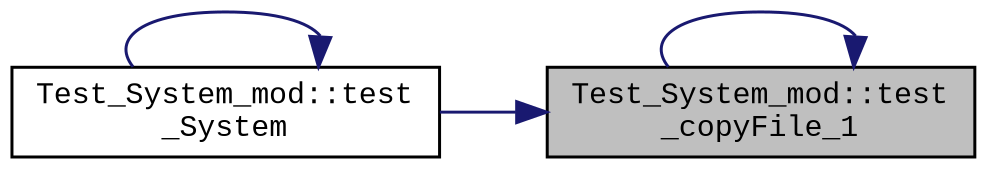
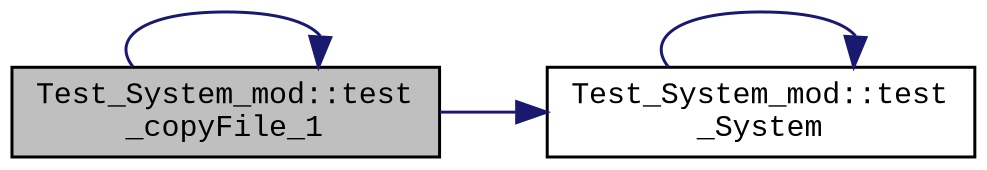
edge "Test_System_mod::test _System" -> "Test_System_mod::test _copyFile_1": reversed
